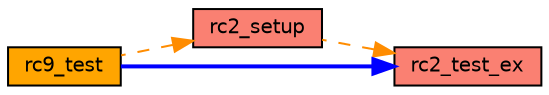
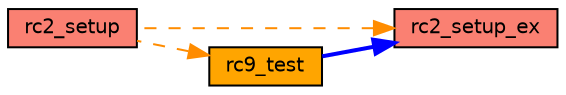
edge "rc9_test" -> "rc2_setup": reversed
node "rc2_test_ex": label "rc2_test_ex" -> "rc2_setup_ex"
